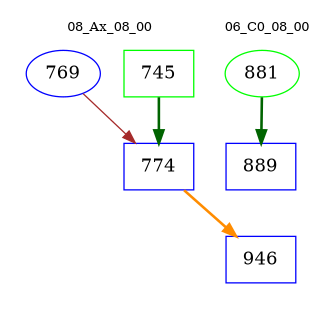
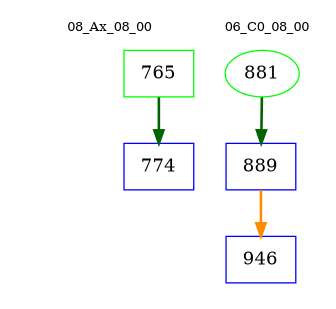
node "769": removed
node "745": label "745" -> "765"
edge "774" -> "946": now "889" -> "946"
